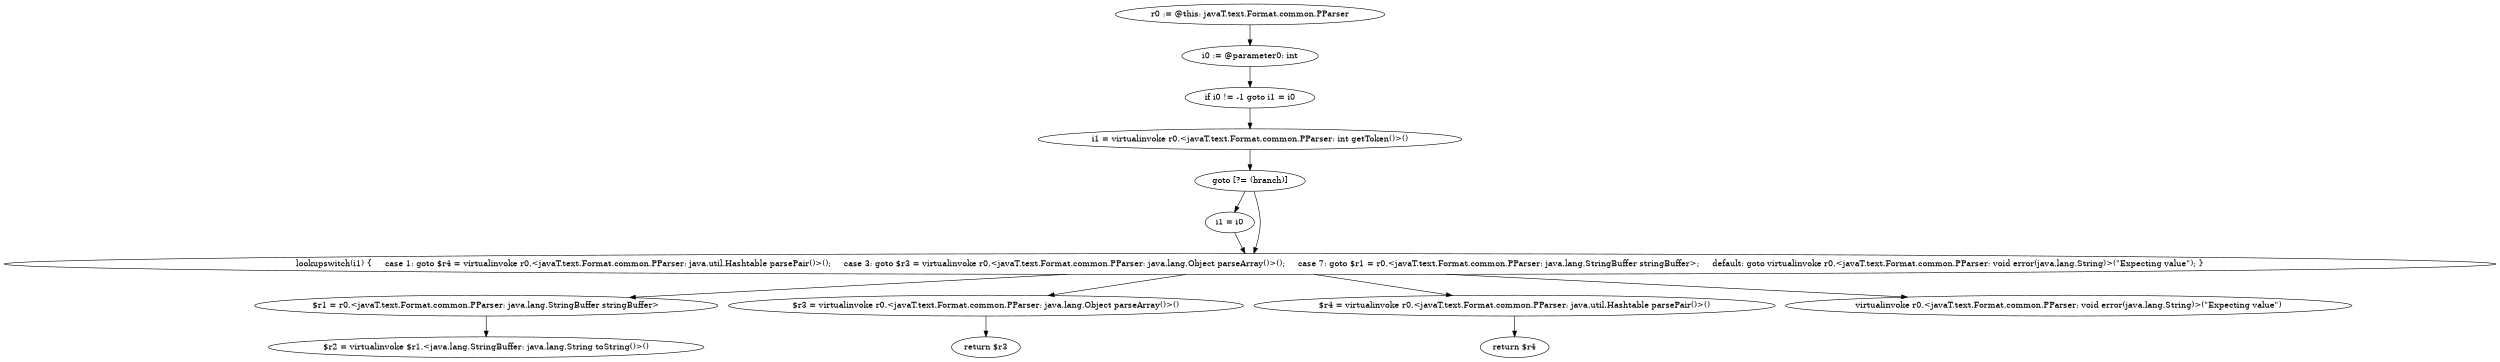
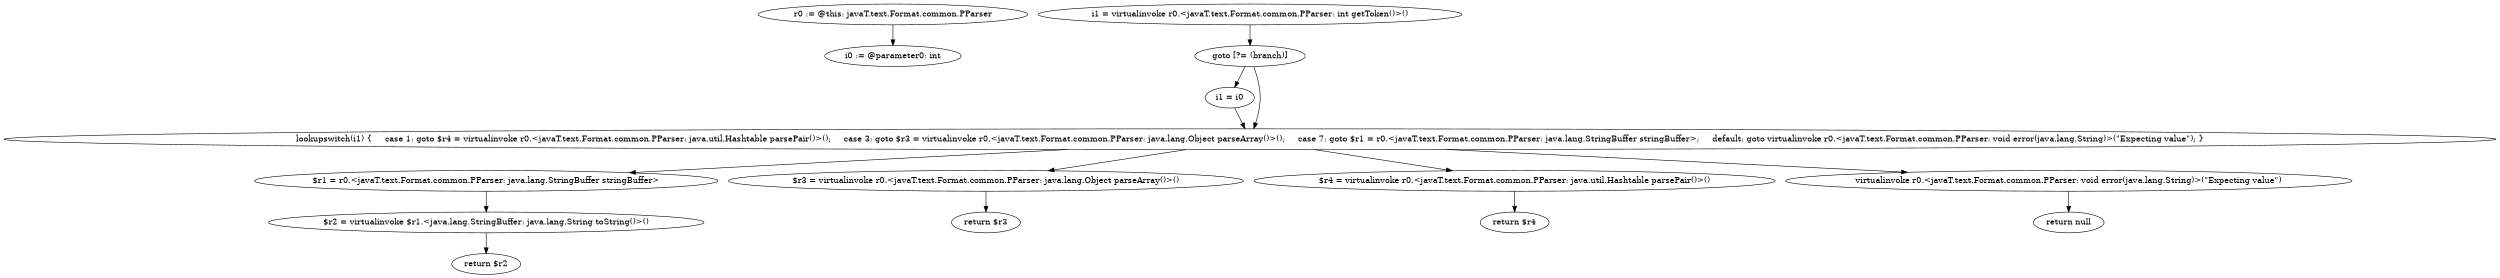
node "if i0 != -1 goto i1 = i0": removed
node "return null": added
node "return $r2": added
